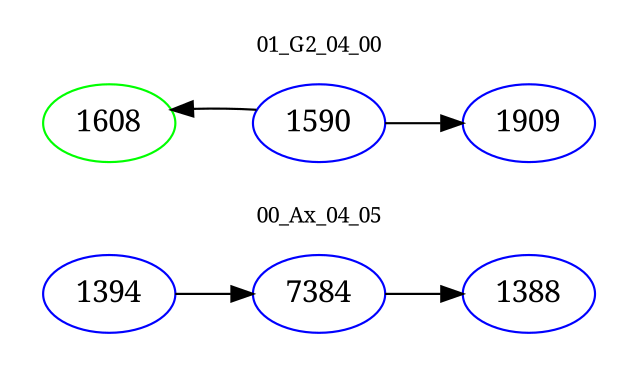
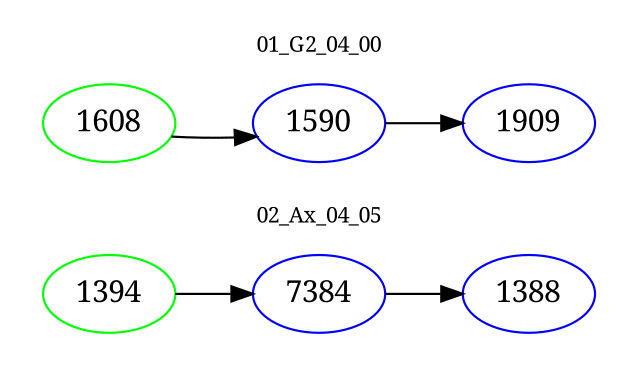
edge "1590" -> "1608": reversed
cluster "00_Ax_04_05": label "00_Ax_04_05" -> "02_Ax_04_05"
node "1394": color blue -> green
